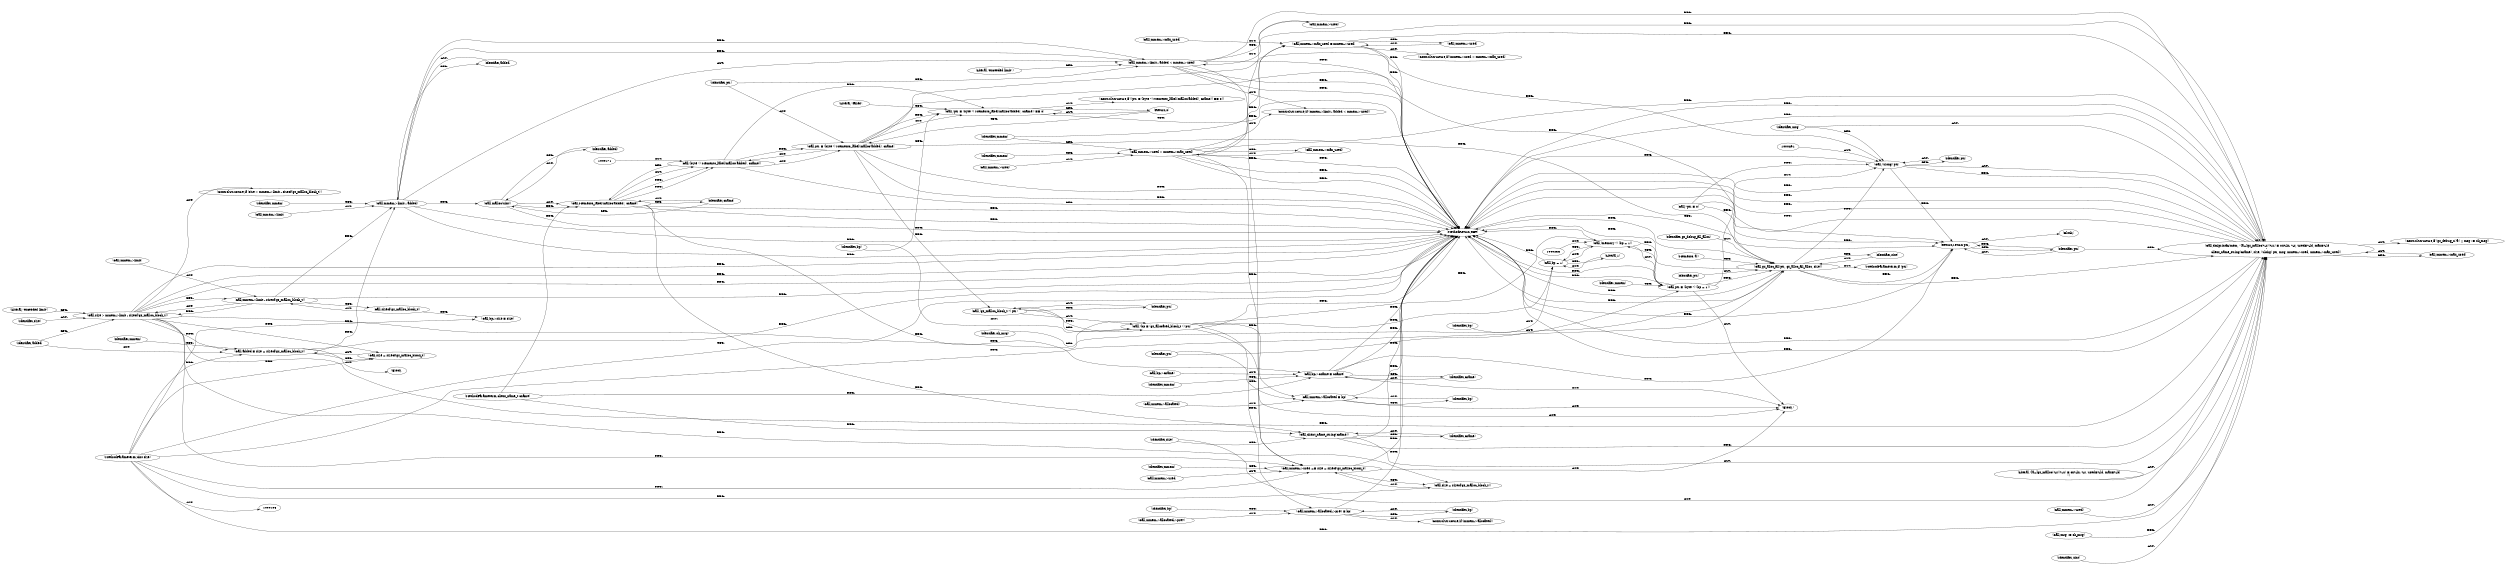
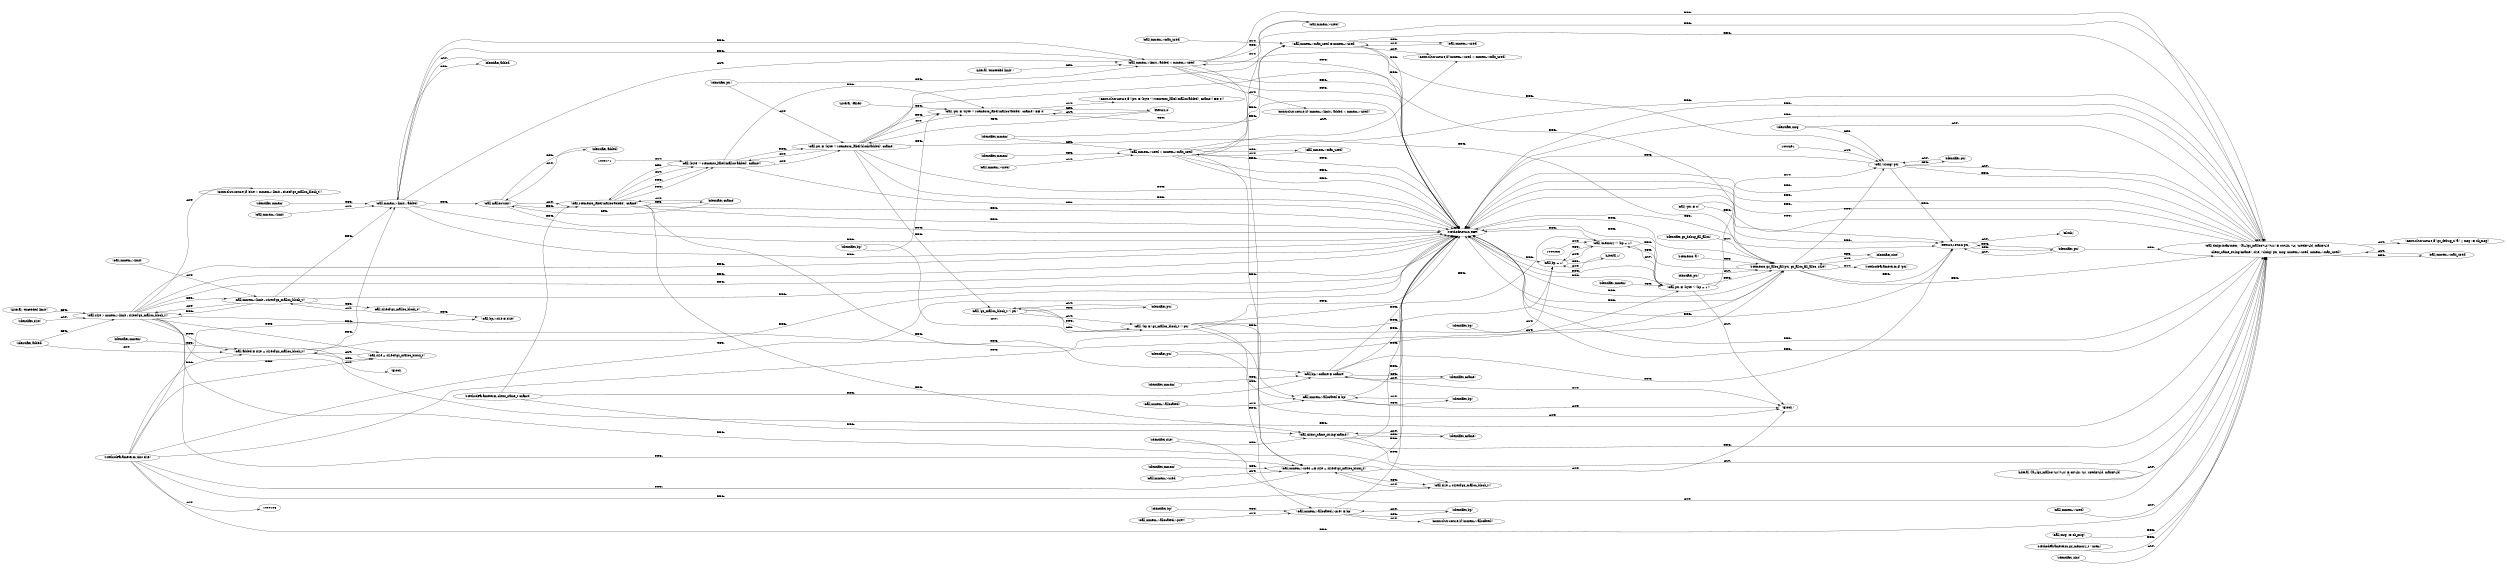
edge "(Call,mmem->used > mmem->max_used)" -> "(ControlStructure,if (mmem->limit - added < mmem->used))": now "(Call,mmem->used > mmem->max_used)" -> "(ControlStructure,if (mmem->used > mmem->max_used))"
node "(Call,ptr = (byte *) Memento_label(malloc(added), cname))": label "(Call,ptr = (byte *) Memento_label(malloc(added), cname))" -> "(Call,ptr = (byte *) Memento_label(block(added), cname))"
edge "(Call,*ptr = 0)" -> "(Call,(ulong) ptr)": removed, label "DDG:"
edge "(Call,bp + 1)" -> "(MethodReturn,RET)": reversed
node "(Call,gs_alloc_fill(ptr, gs_alloc_fill_alloc, size))": label "(Call,gs_alloc_fill(ptr, gs_alloc_fill_alloc, size))" -> "(Memento,gs_alloc_fill(ptr, gs_alloc_fill_alloc, size))"
node "(Call,*bp = (gs_allocated_block_t *) ptr)": label "(Call,*bp = (gs_allocated_block_t *) ptr)" -> "(Call,*bp = (gs_malloc_block_t *) ptr)"
node "(Identifier,ok_msg)": removed
node "(Call,bp->cname)": removed
node "(MethodParameterIn,gs_memory_t * mem)": added
